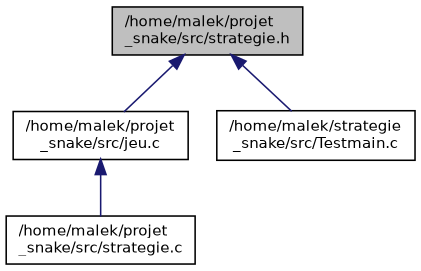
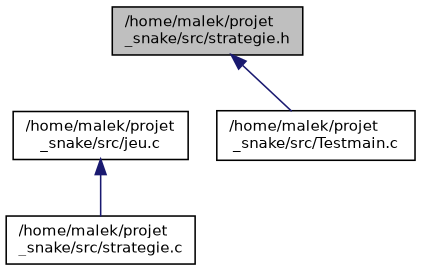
edge "/home/malek/projet _snake/src/jeu.c" -> "/home/malek/projet _snake/src/strategie.h": removed
node "/home/malek/strategie _snake/src/Testmain.c": label "/home/malek/strategie _snake/src/Testmain.c" -> "/home/malek/projet _snake/src/Testmain.c"
